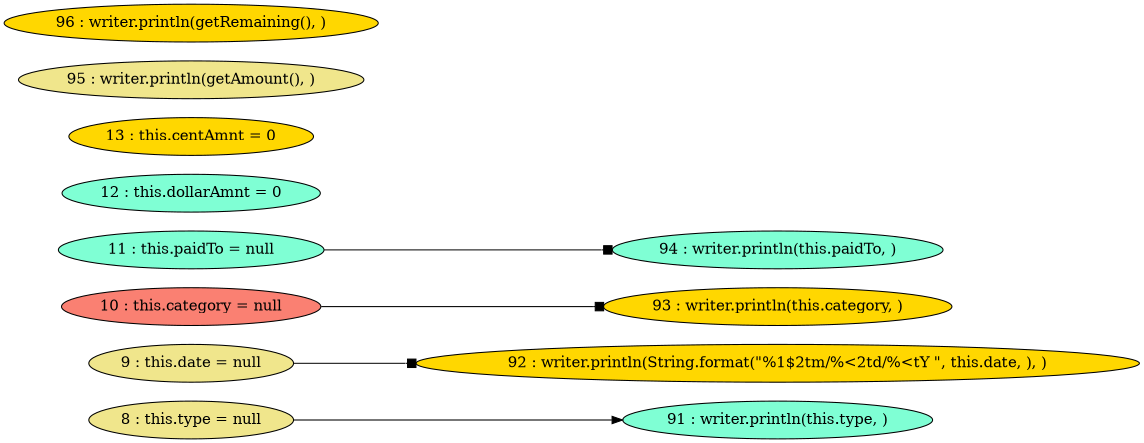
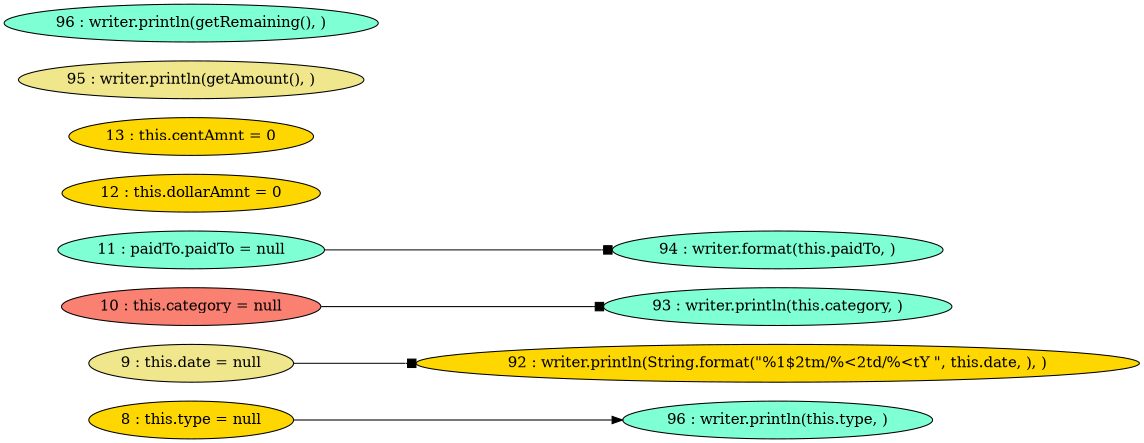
node "96 : writer.println(getRemaining(), )": fillcolor gold -> aquamarine
node "12 : this.dollarAmnt = 0": fillcolor aquamarine -> gold
node "11 : this.paidTo = null": label "11 : this.paidTo = null" -> "11 : paidTo.paidTo = null"
node "94 : writer.println(this.paidTo, )": label "94 : writer.println(this.paidTo, )" -> "94 : writer.format(this.paidTo, )"
node "93 : writer.println(this.category, )": fillcolor gold -> aquamarine
node "8 : this.type = null": fillcolor khaki -> gold
node "91 : writer.println(this.type, )": label "91 : writer.println(this.type, )" -> "96 : writer.println(this.type, )"
